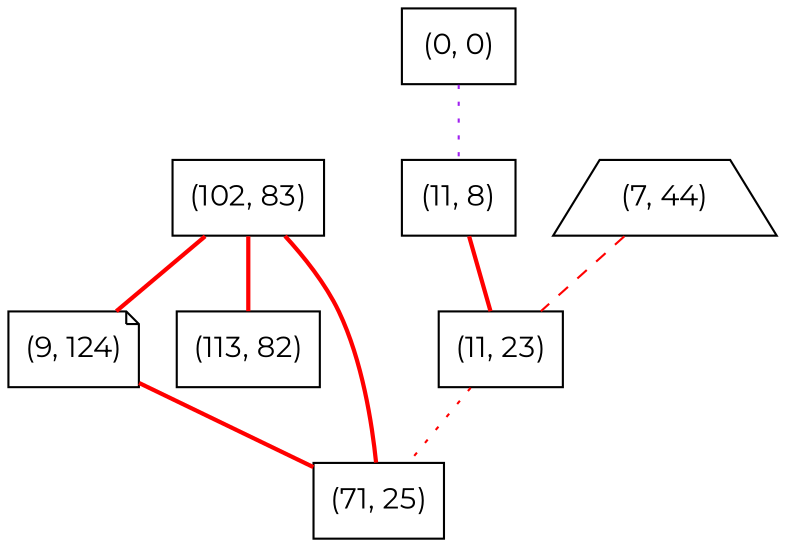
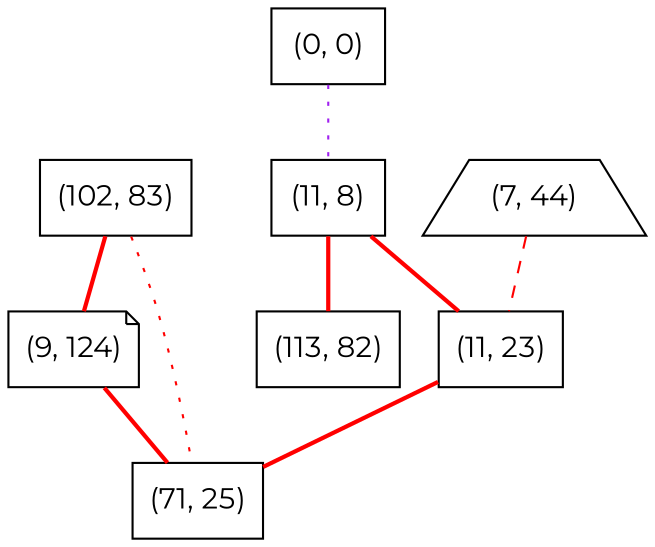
edge "(102, 83)" -- "(113, 82)": now "(11, 8)" -- "(113, 82)"
edge "(102, 83)" -- "(71, 25)": style bold -> dotted
edge "(11, 23)" -- "(71, 25)": style dotted -> bold
